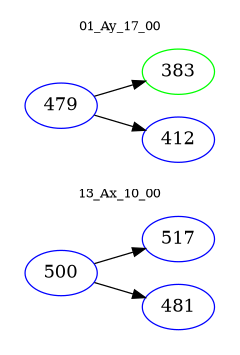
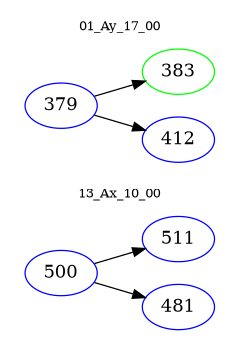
node "479": label "479" -> "379"
node "517": label "517" -> "511"
